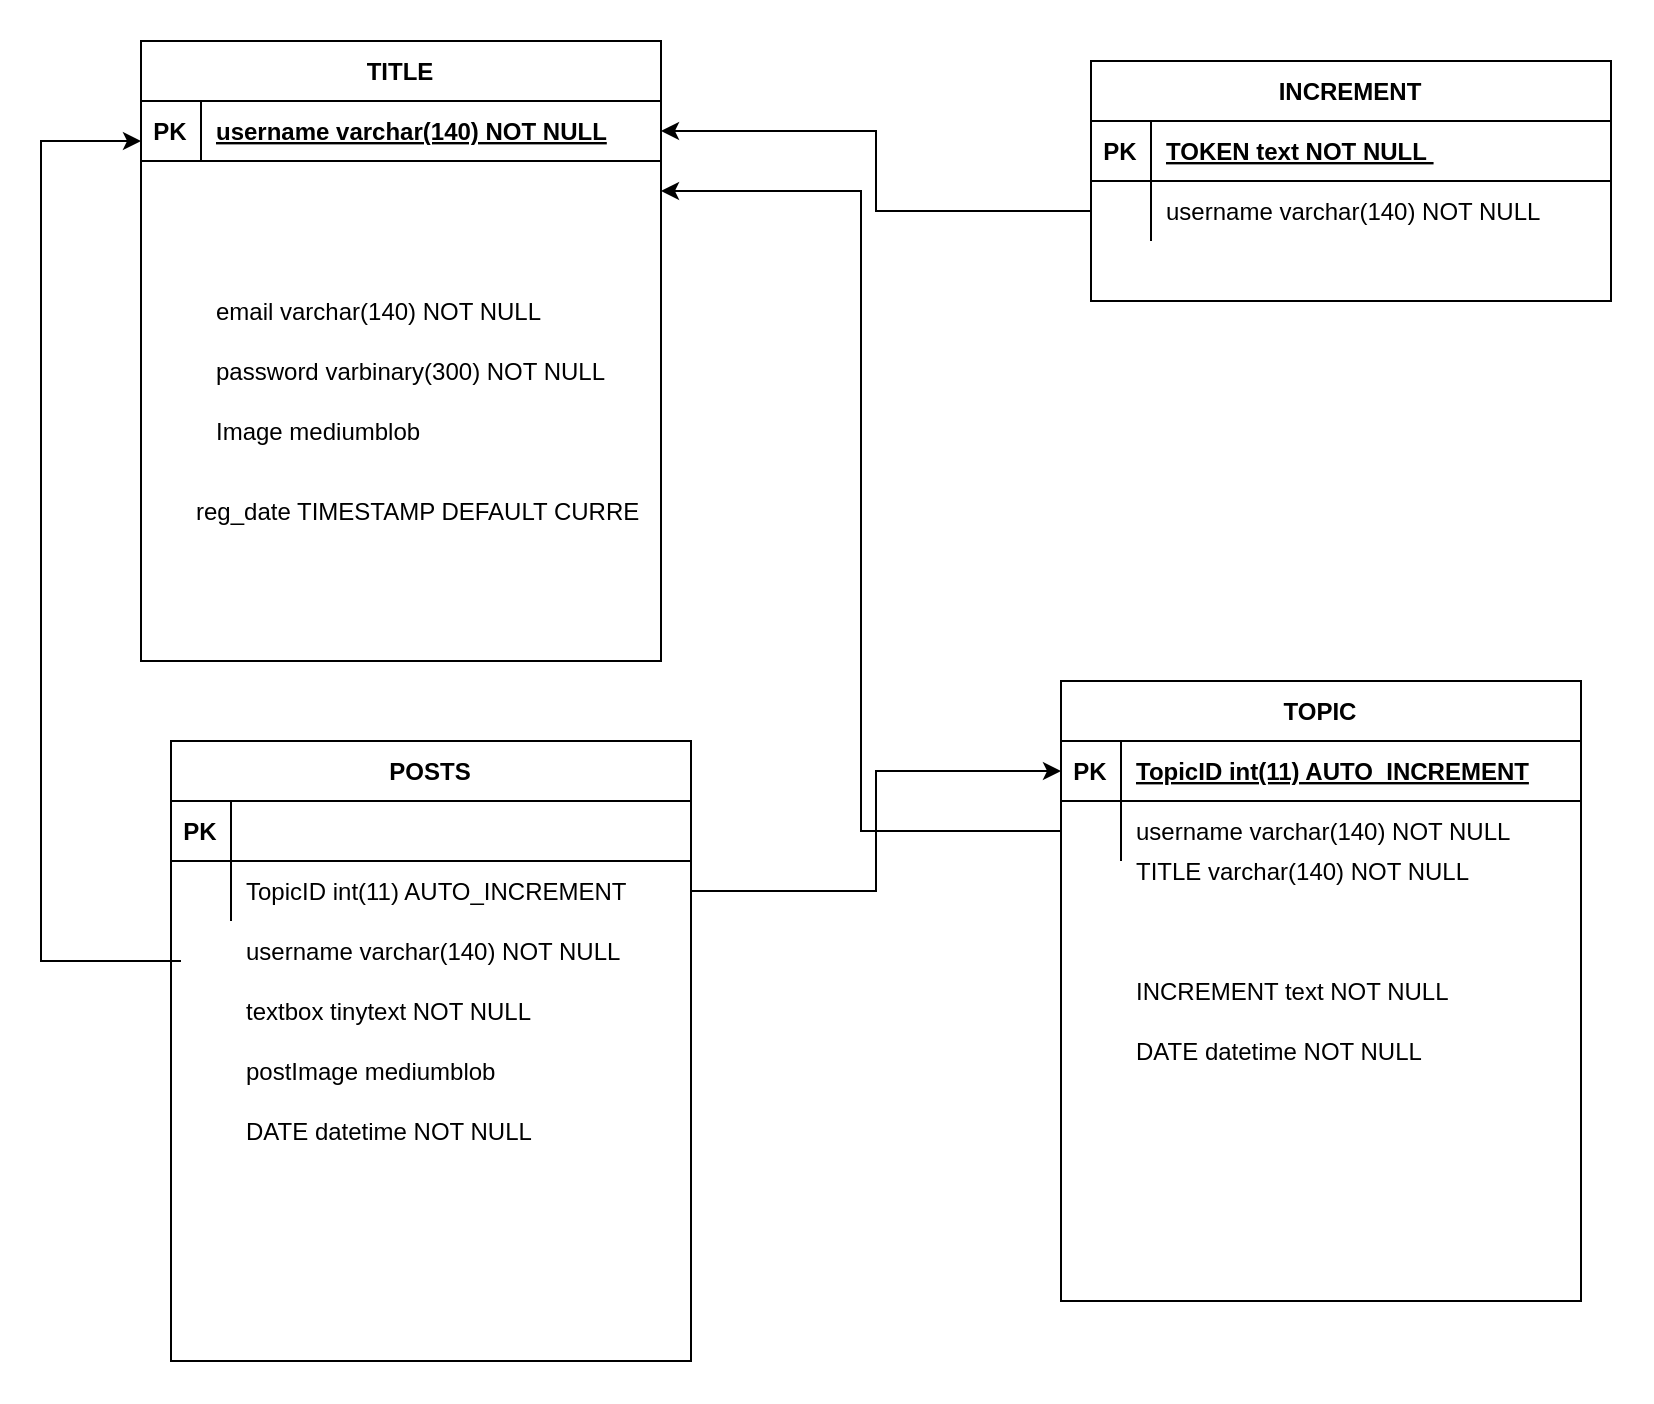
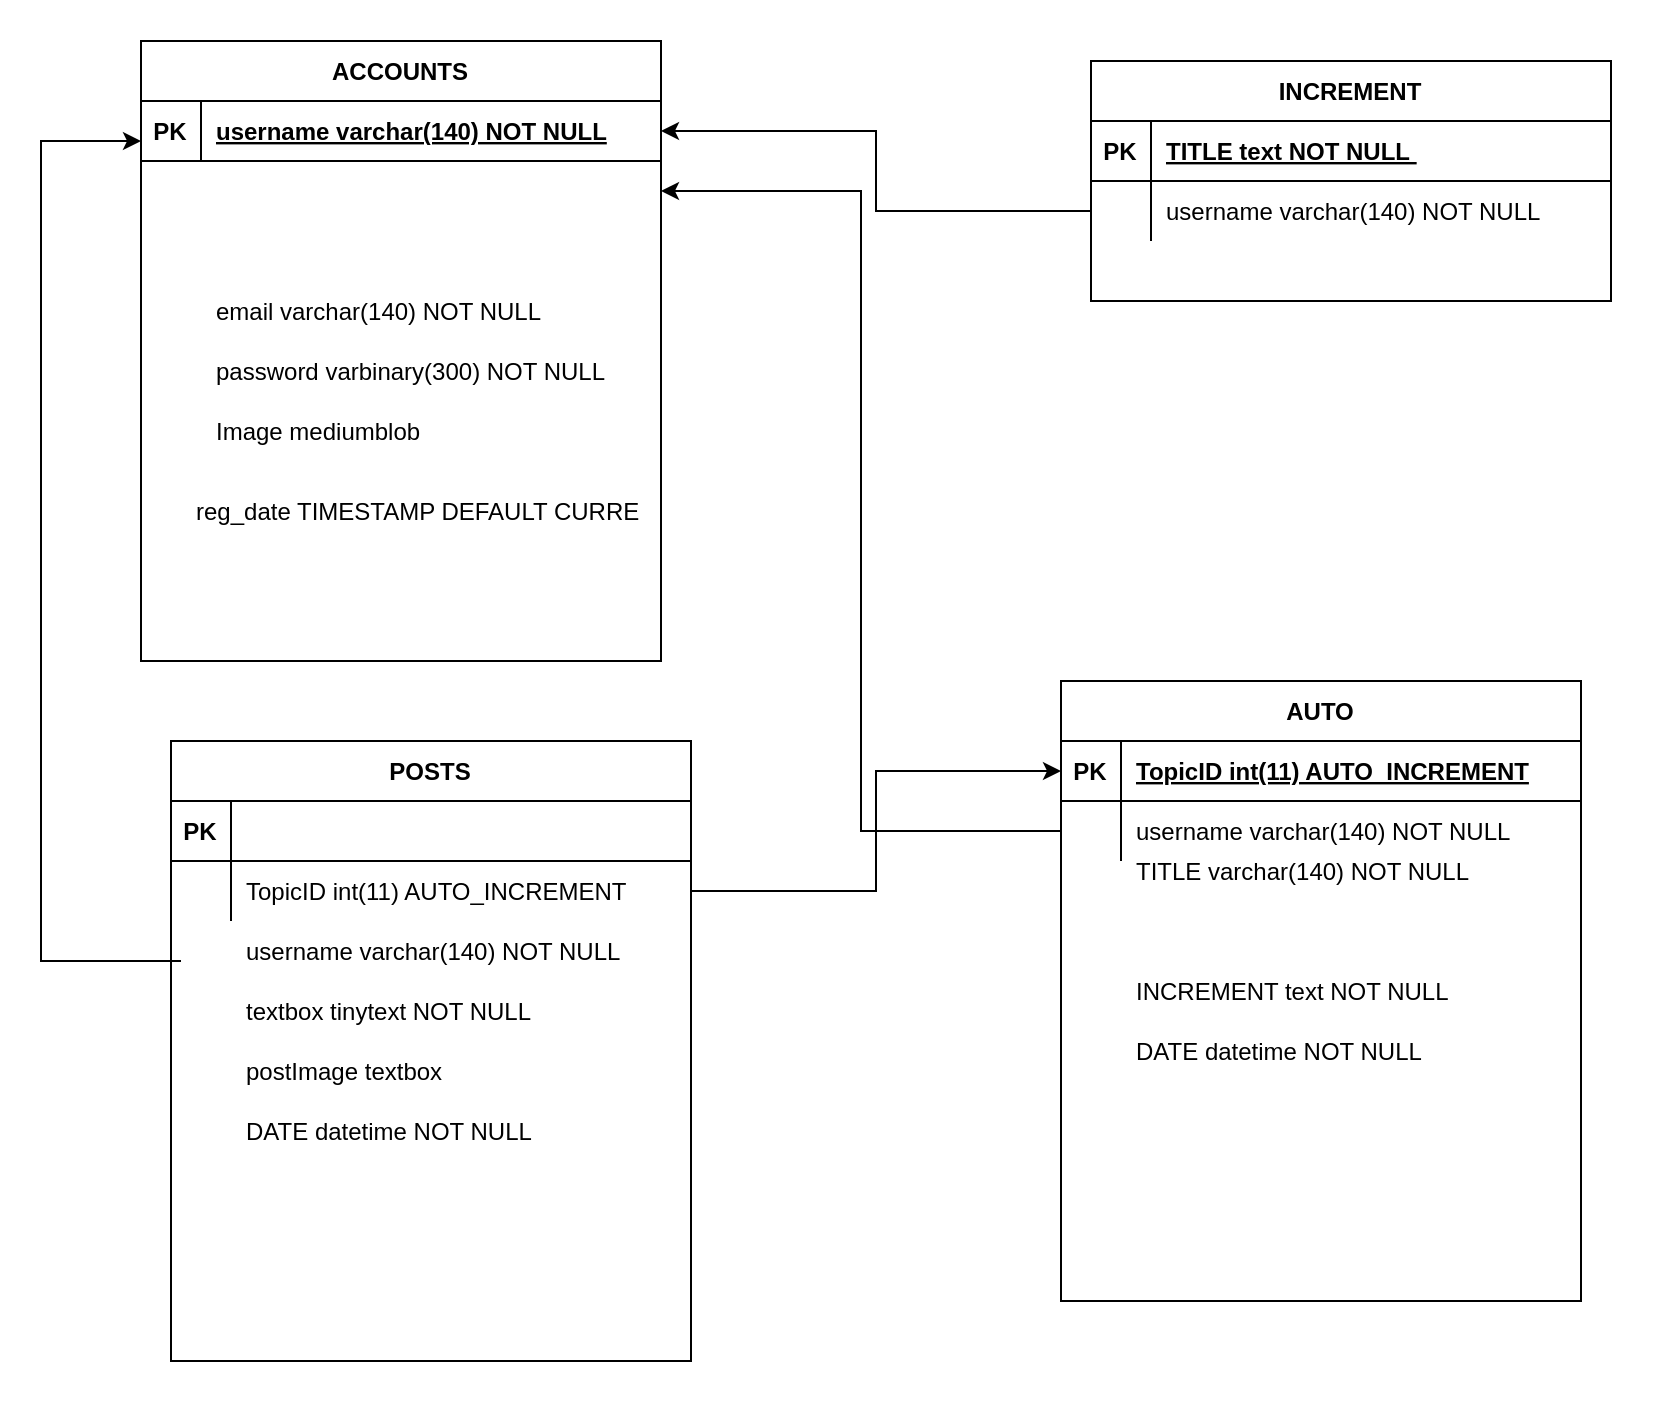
node "TITLE": label "TITLE" -> "ACCOUNTS"
node "TOKEN text NOT NULL": label "TOKEN text NOT NULL" -> "TITLE text NOT NULL"
node "TOPIC": label "TOPIC" -> "AUTO"
node "postImage mediumblob": label "postImage mediumblob" -> "postImage textbox"
